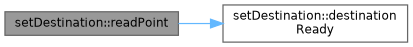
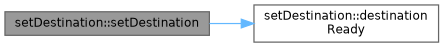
node "setDestination::readPoint": label "setDestination::readPoint" -> "setDestination::setDestination"
